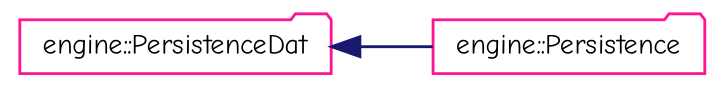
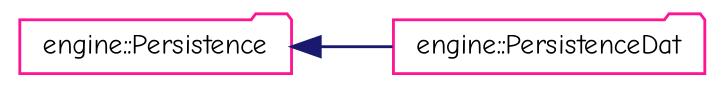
edge "engine::Persistence" -> "engine::PersistenceDat": reversed
